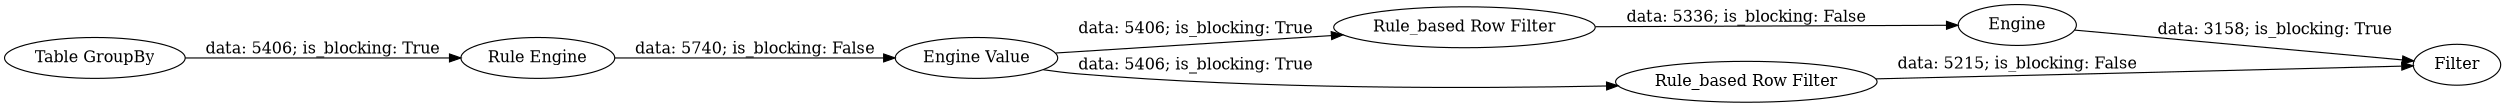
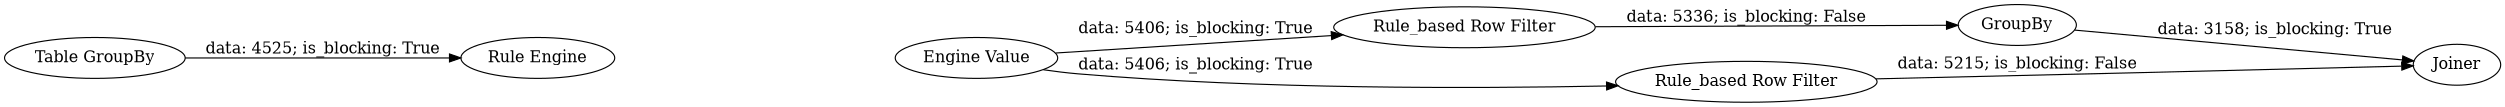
node "Engine": label "Engine" -> "GroupBy"
edge "Table GroupBy" -> "Rule Engine": label "data: 5406; is_blocking: True" -> "data: 4525; is_blocking: True"
edge "Rule Engine" -> "Engine Value": removed, label "data: 5740; is_blocking: False"
node "Filter": label "Filter" -> "Joiner"
